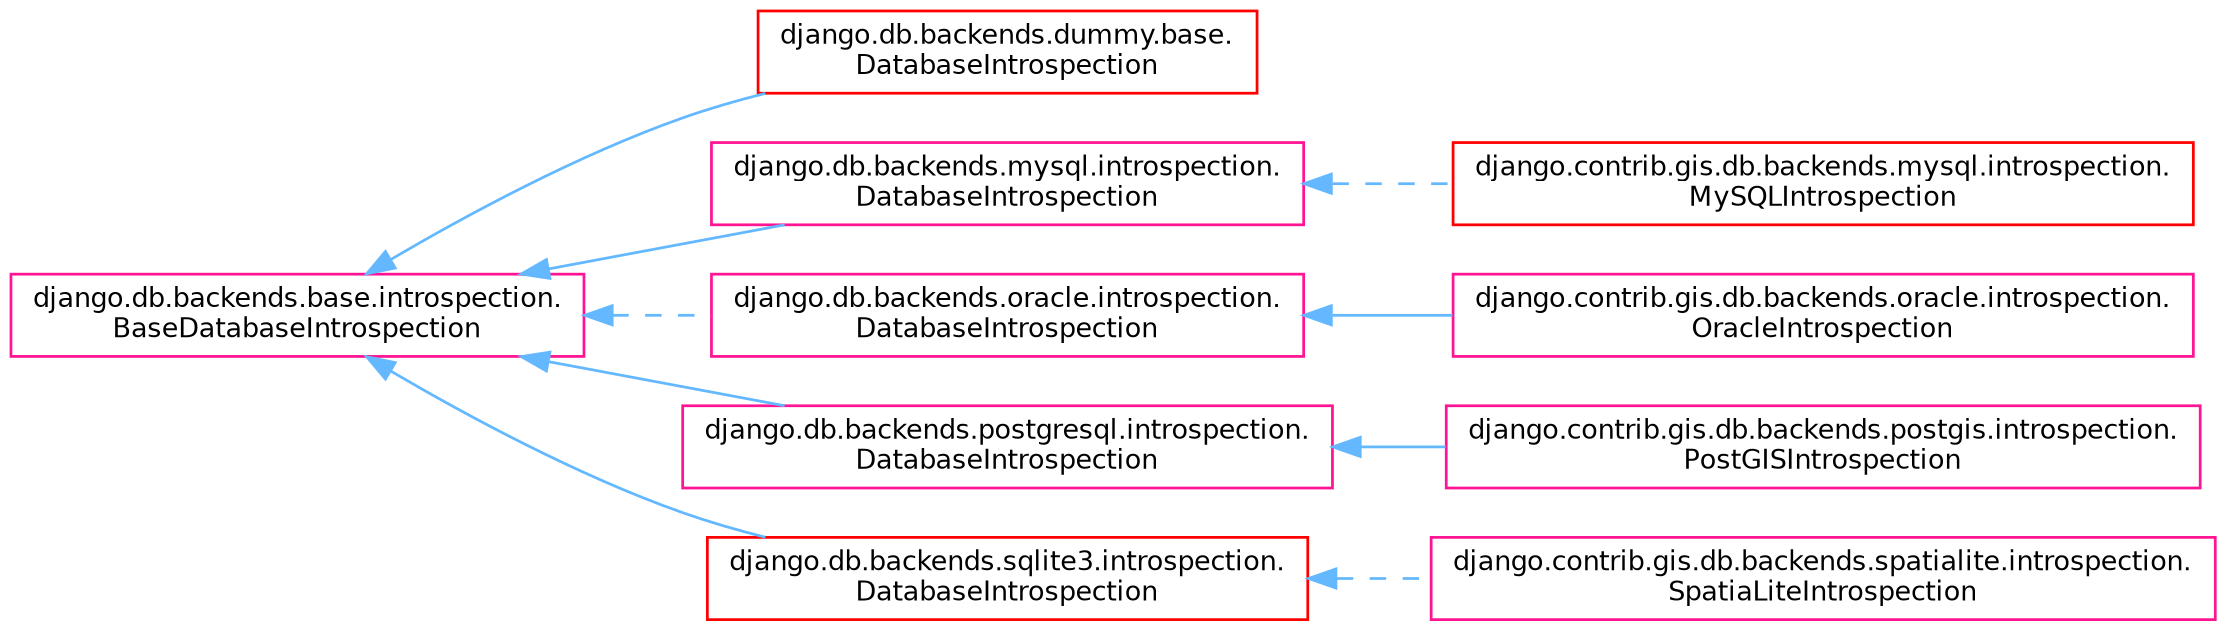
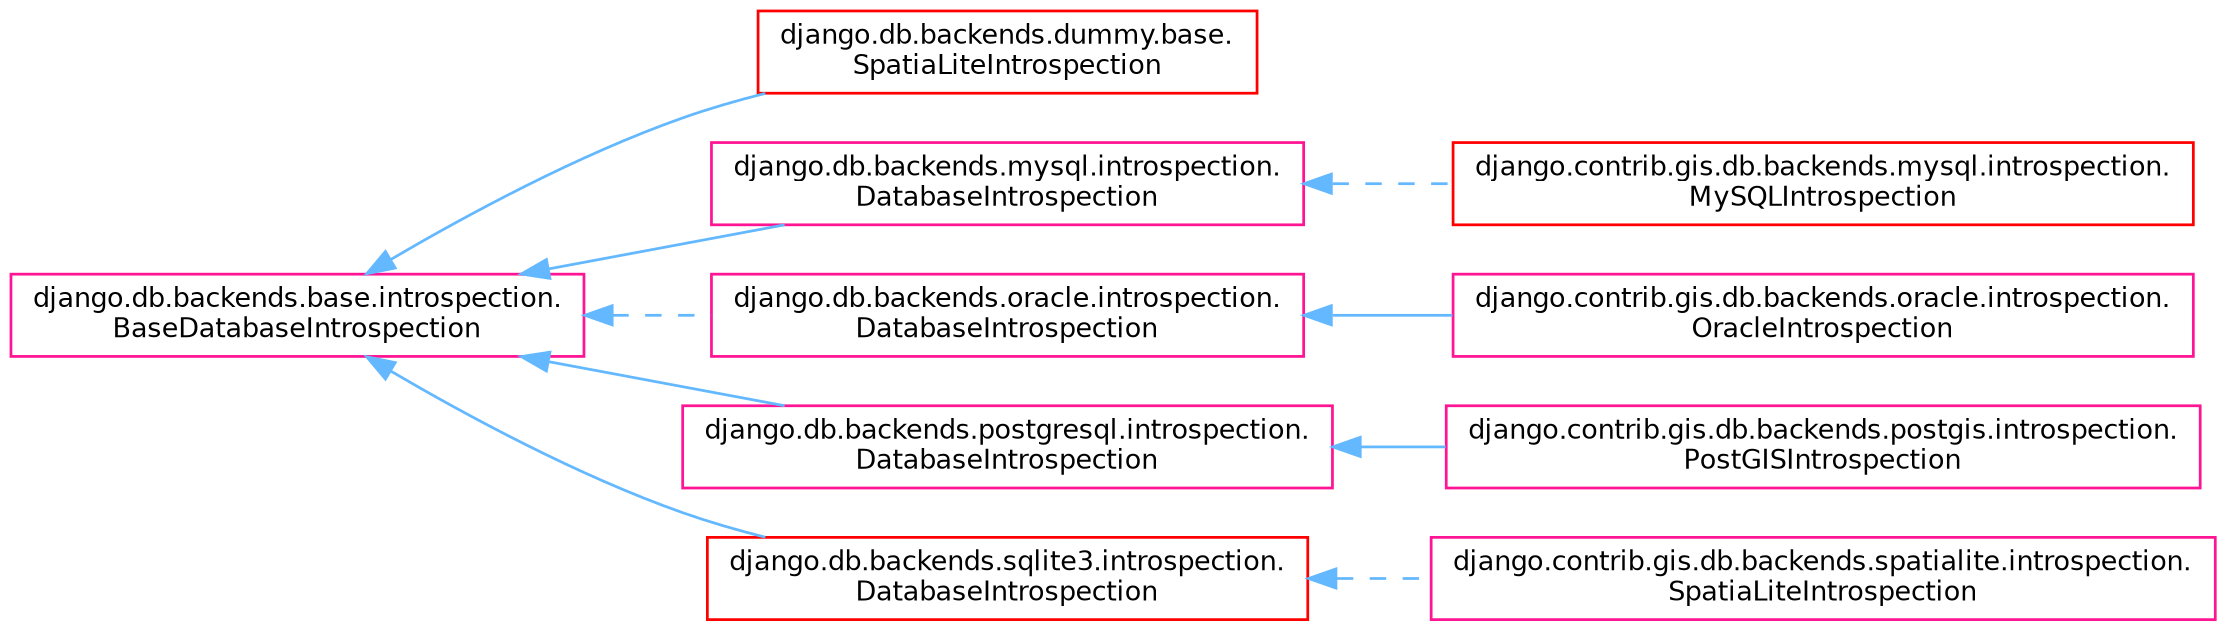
node "django.db.backends.dummy.base. DatabaseIntrospection": label "django.db.backends.dummy.base. DatabaseIntrospection" -> "django.db.backends.dummy.base. SpatiaLiteIntrospection"
